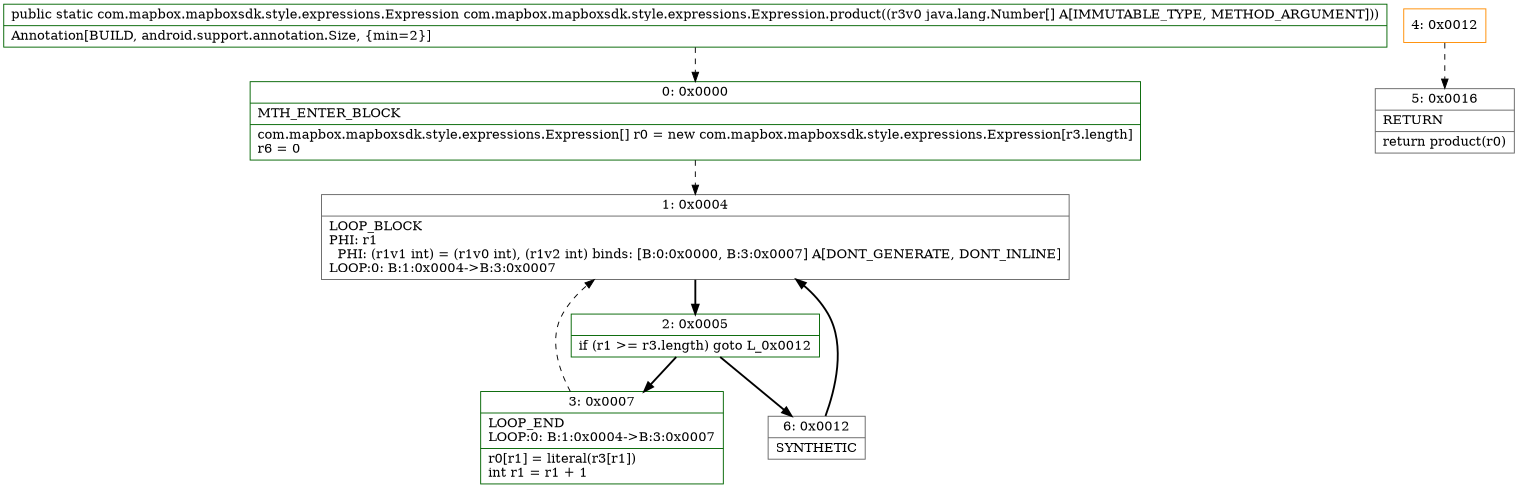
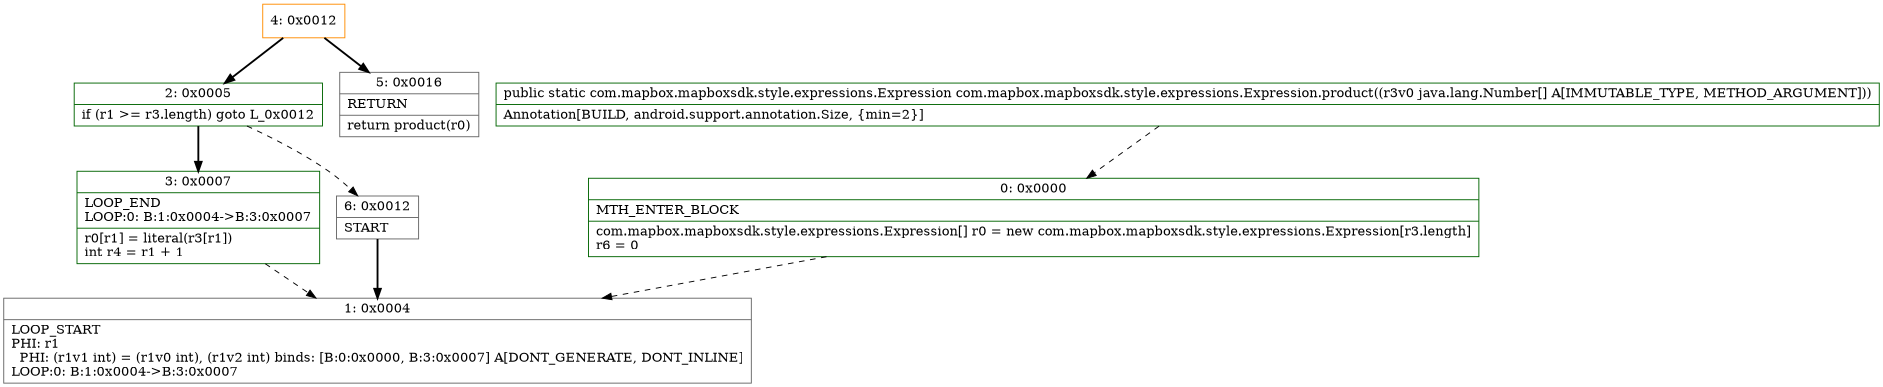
edge "4: 0x0012" -> "5: 0x0016": style dashed -> bold
node "1: 0x0004": text "LOOP_BLOCK" -> "LOOP_START"
edge "1: 0x0004" -> "2: 0x0005": now "4: 0x0012" -> "2: 0x0005"
edge "2: 0x0005" -> "6: 0x0012": style bold -> dashed
node "6: 0x0012": text "SYNTHETIC" -> "START"
node "3: 0x0007": text "int r1 = r1 + 1" -> "int r4 = r1 + 1"
